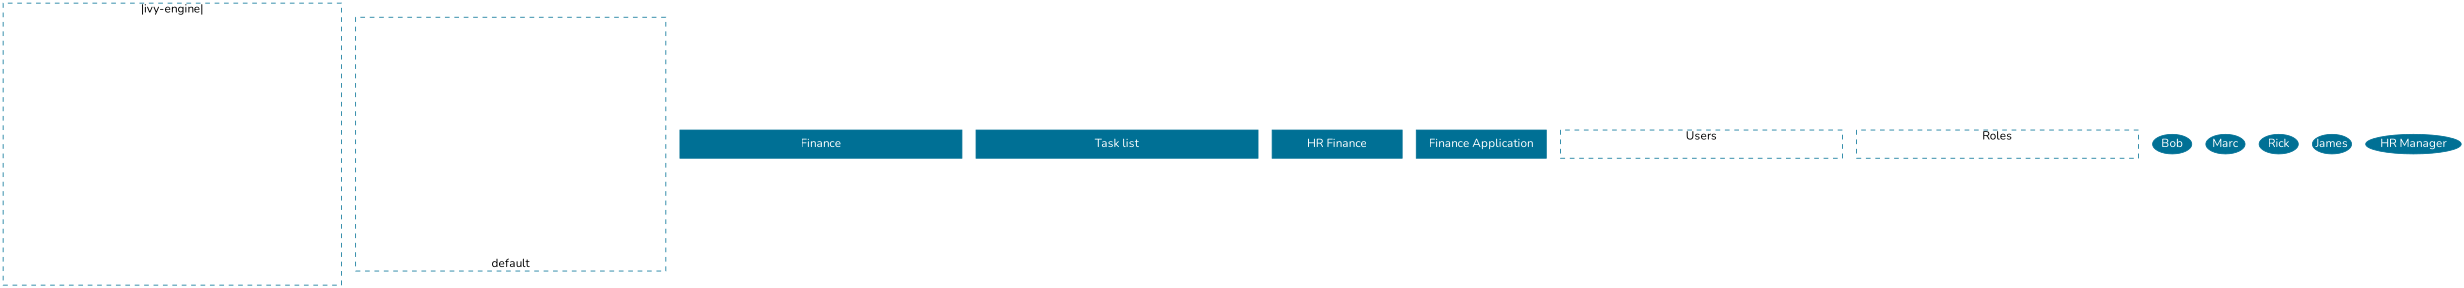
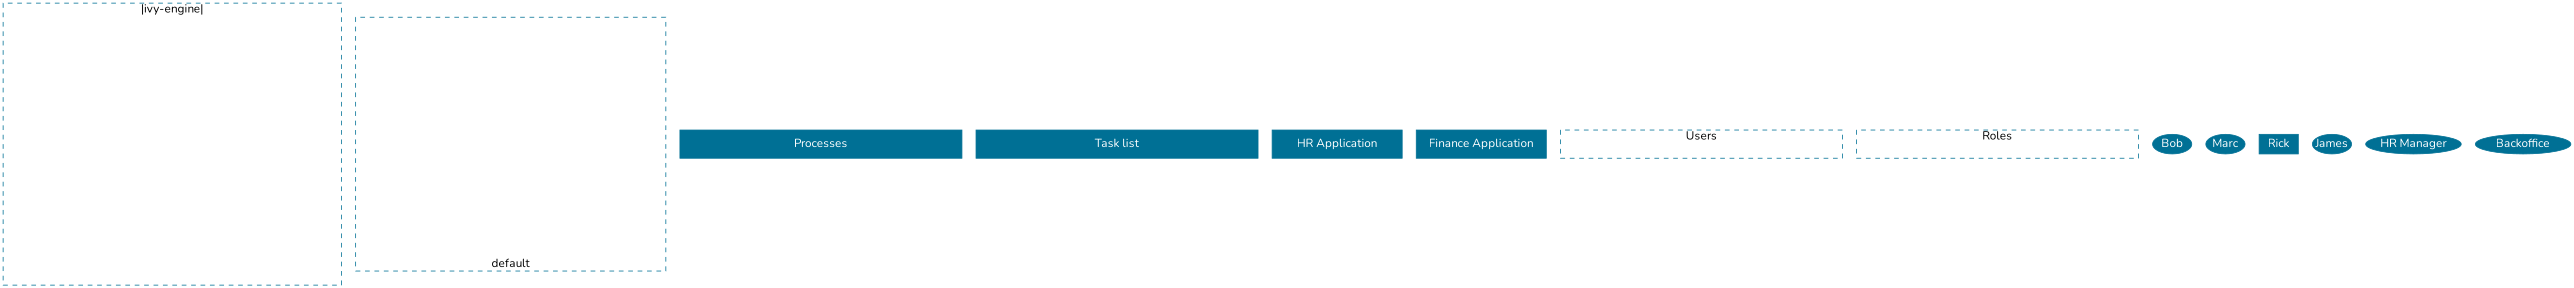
node "Finance": label "Finance" -> "Processes"
node "HR Finance": label "HR Finance" -> "HR Application"
node "Rick": shape ellipse -> box
node "Backoffice": added
